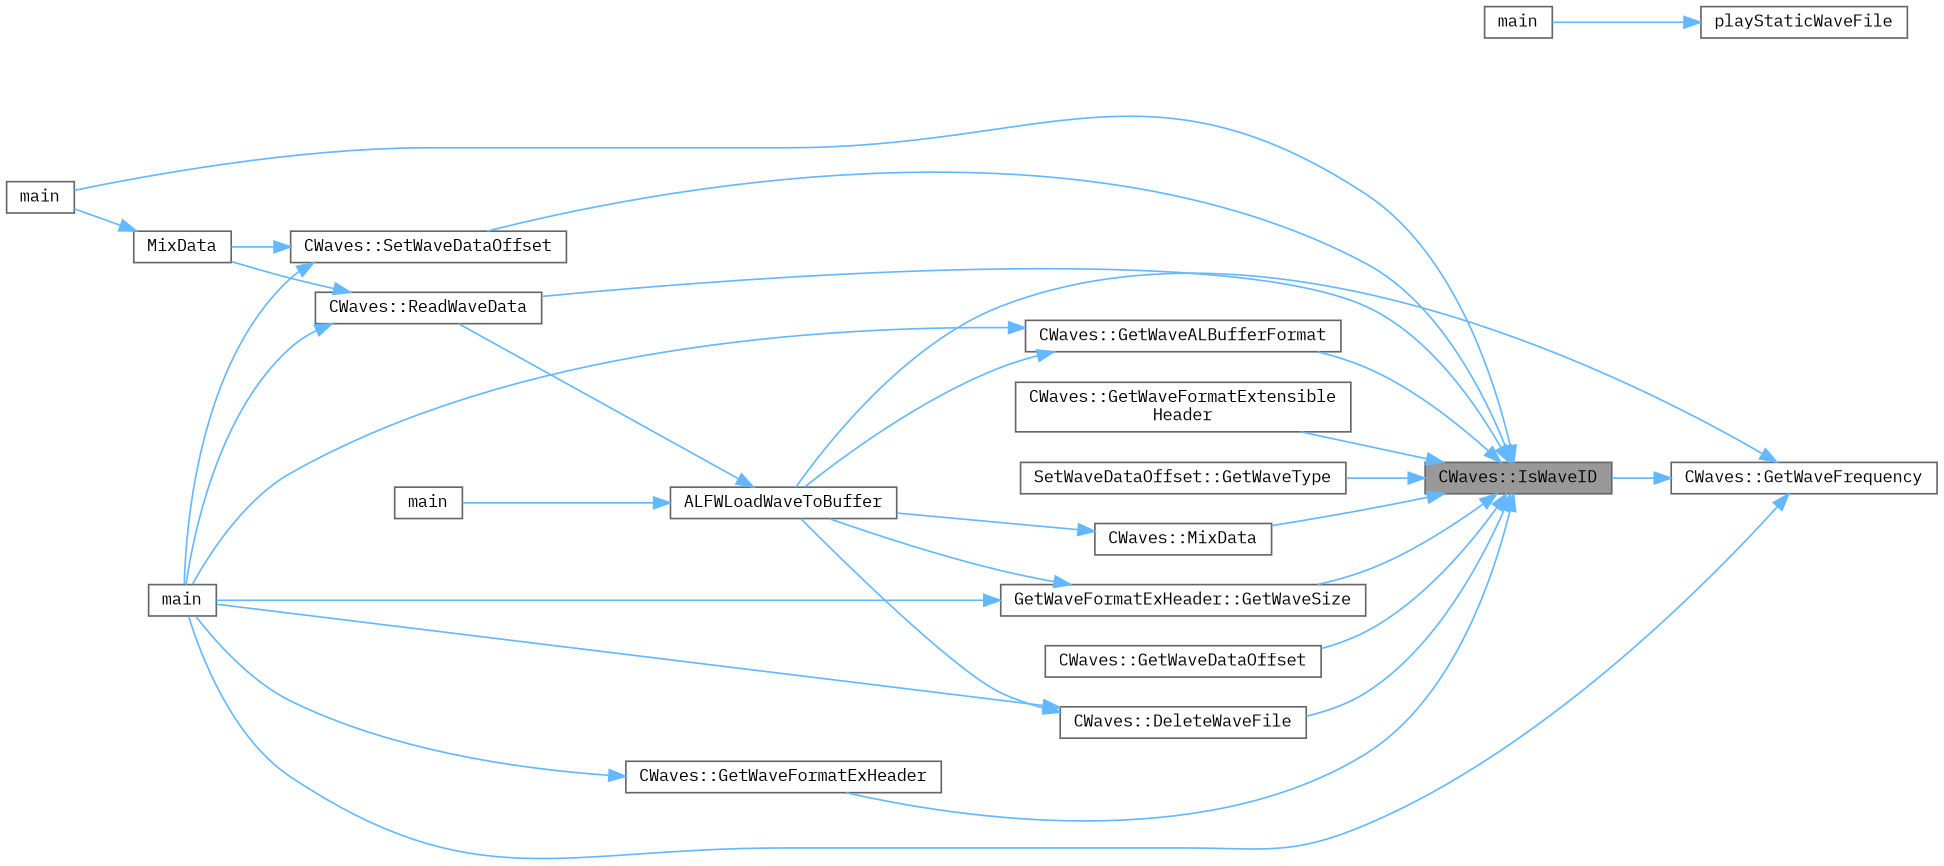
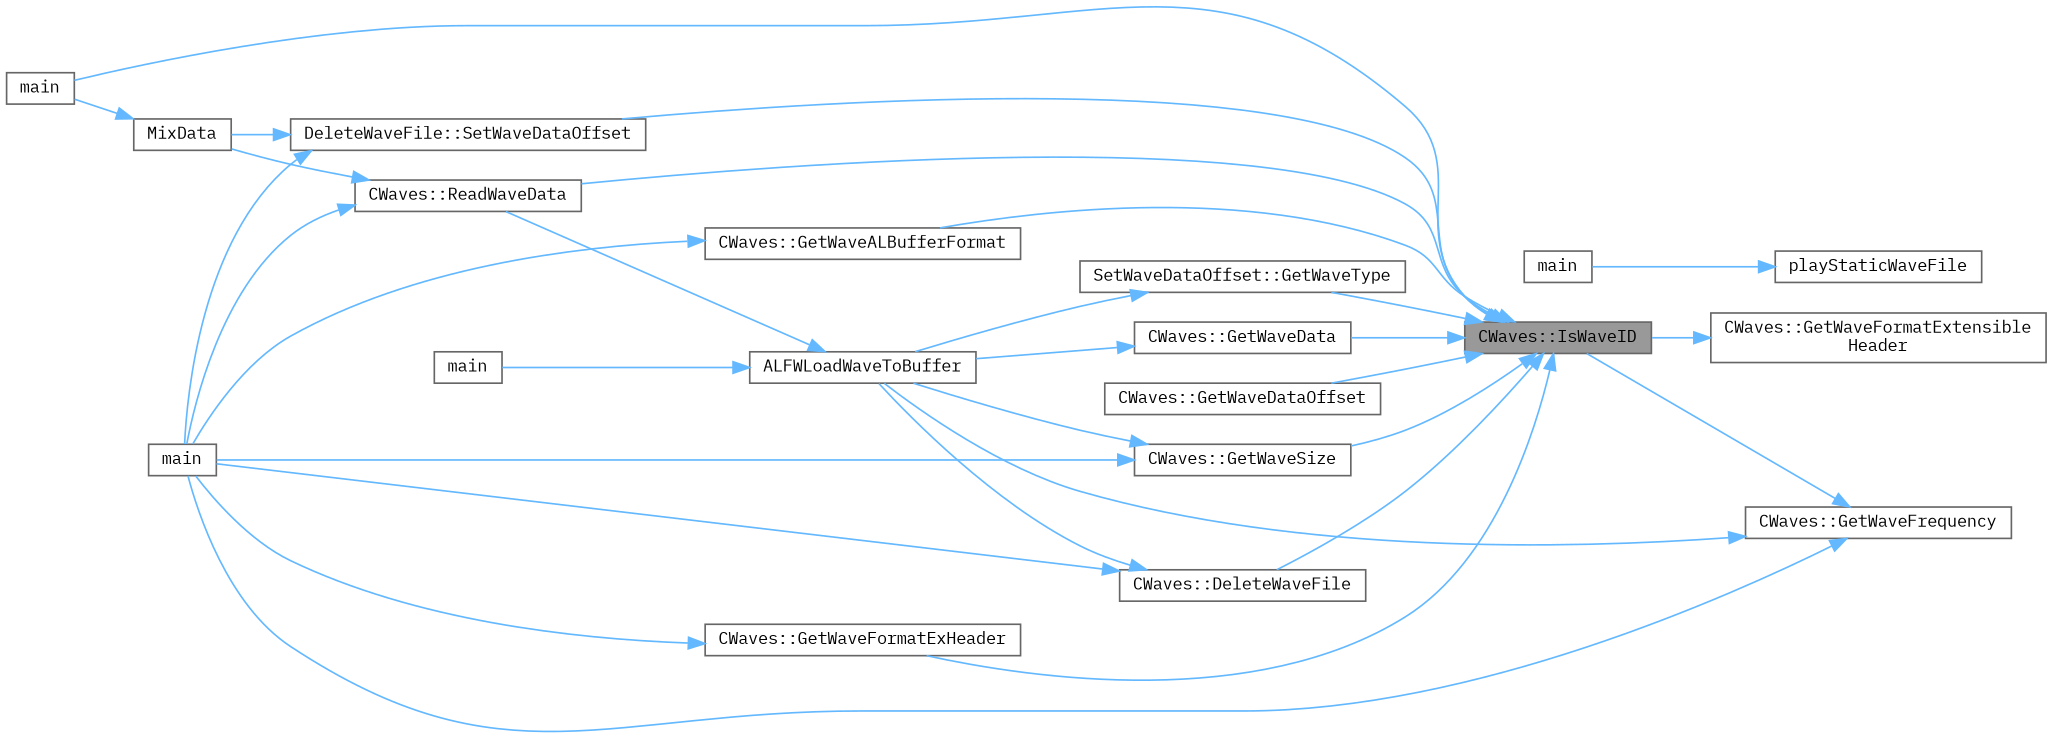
node "CWaves::SetWaveDataOffset": label "CWaves::SetWaveDataOffset" -> "DeleteWaveFile::SetWaveDataOffset"
edge "ALFWLoadWaveToBuffer" -> "CWaves::GetWaveALBufferFormat": now "ALFWLoadWaveToBuffer" -> "SetWaveDataOffset::GetWaveType"
edge "CWaves::GetWaveFormatExtensible Header" -> "CWaves::IsWaveID": reversed
node "CWaves::MixData": label "CWaves::MixData" -> "CWaves::GetWaveData"
node "GetWaveFormatExHeader::GetWaveSize": label "GetWaveFormatExHeader::GetWaveSize" -> "CWaves::GetWaveSize"
